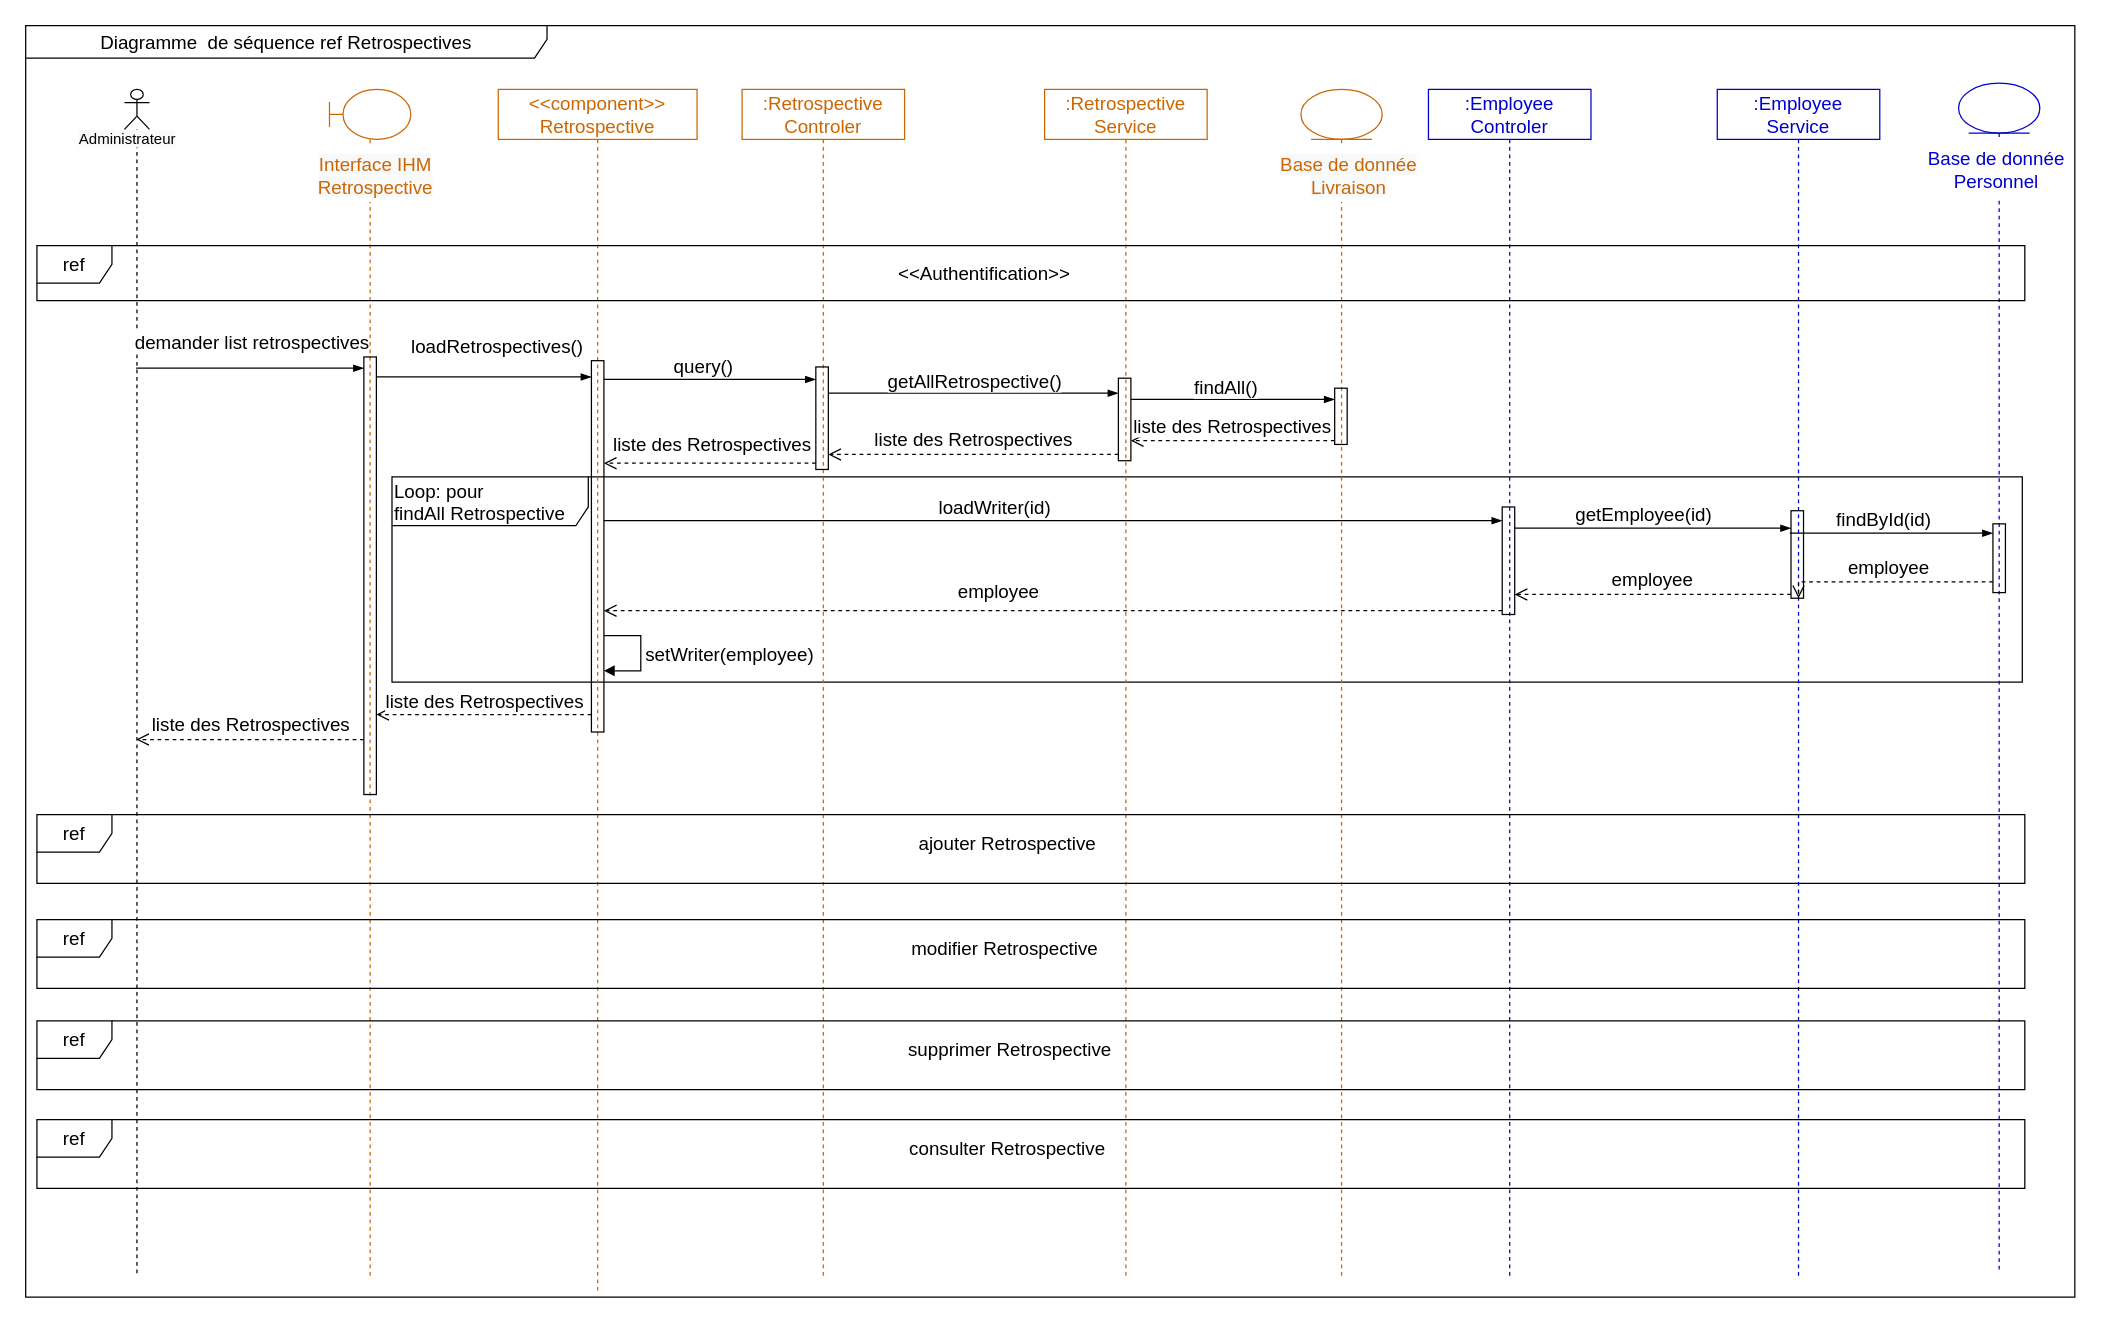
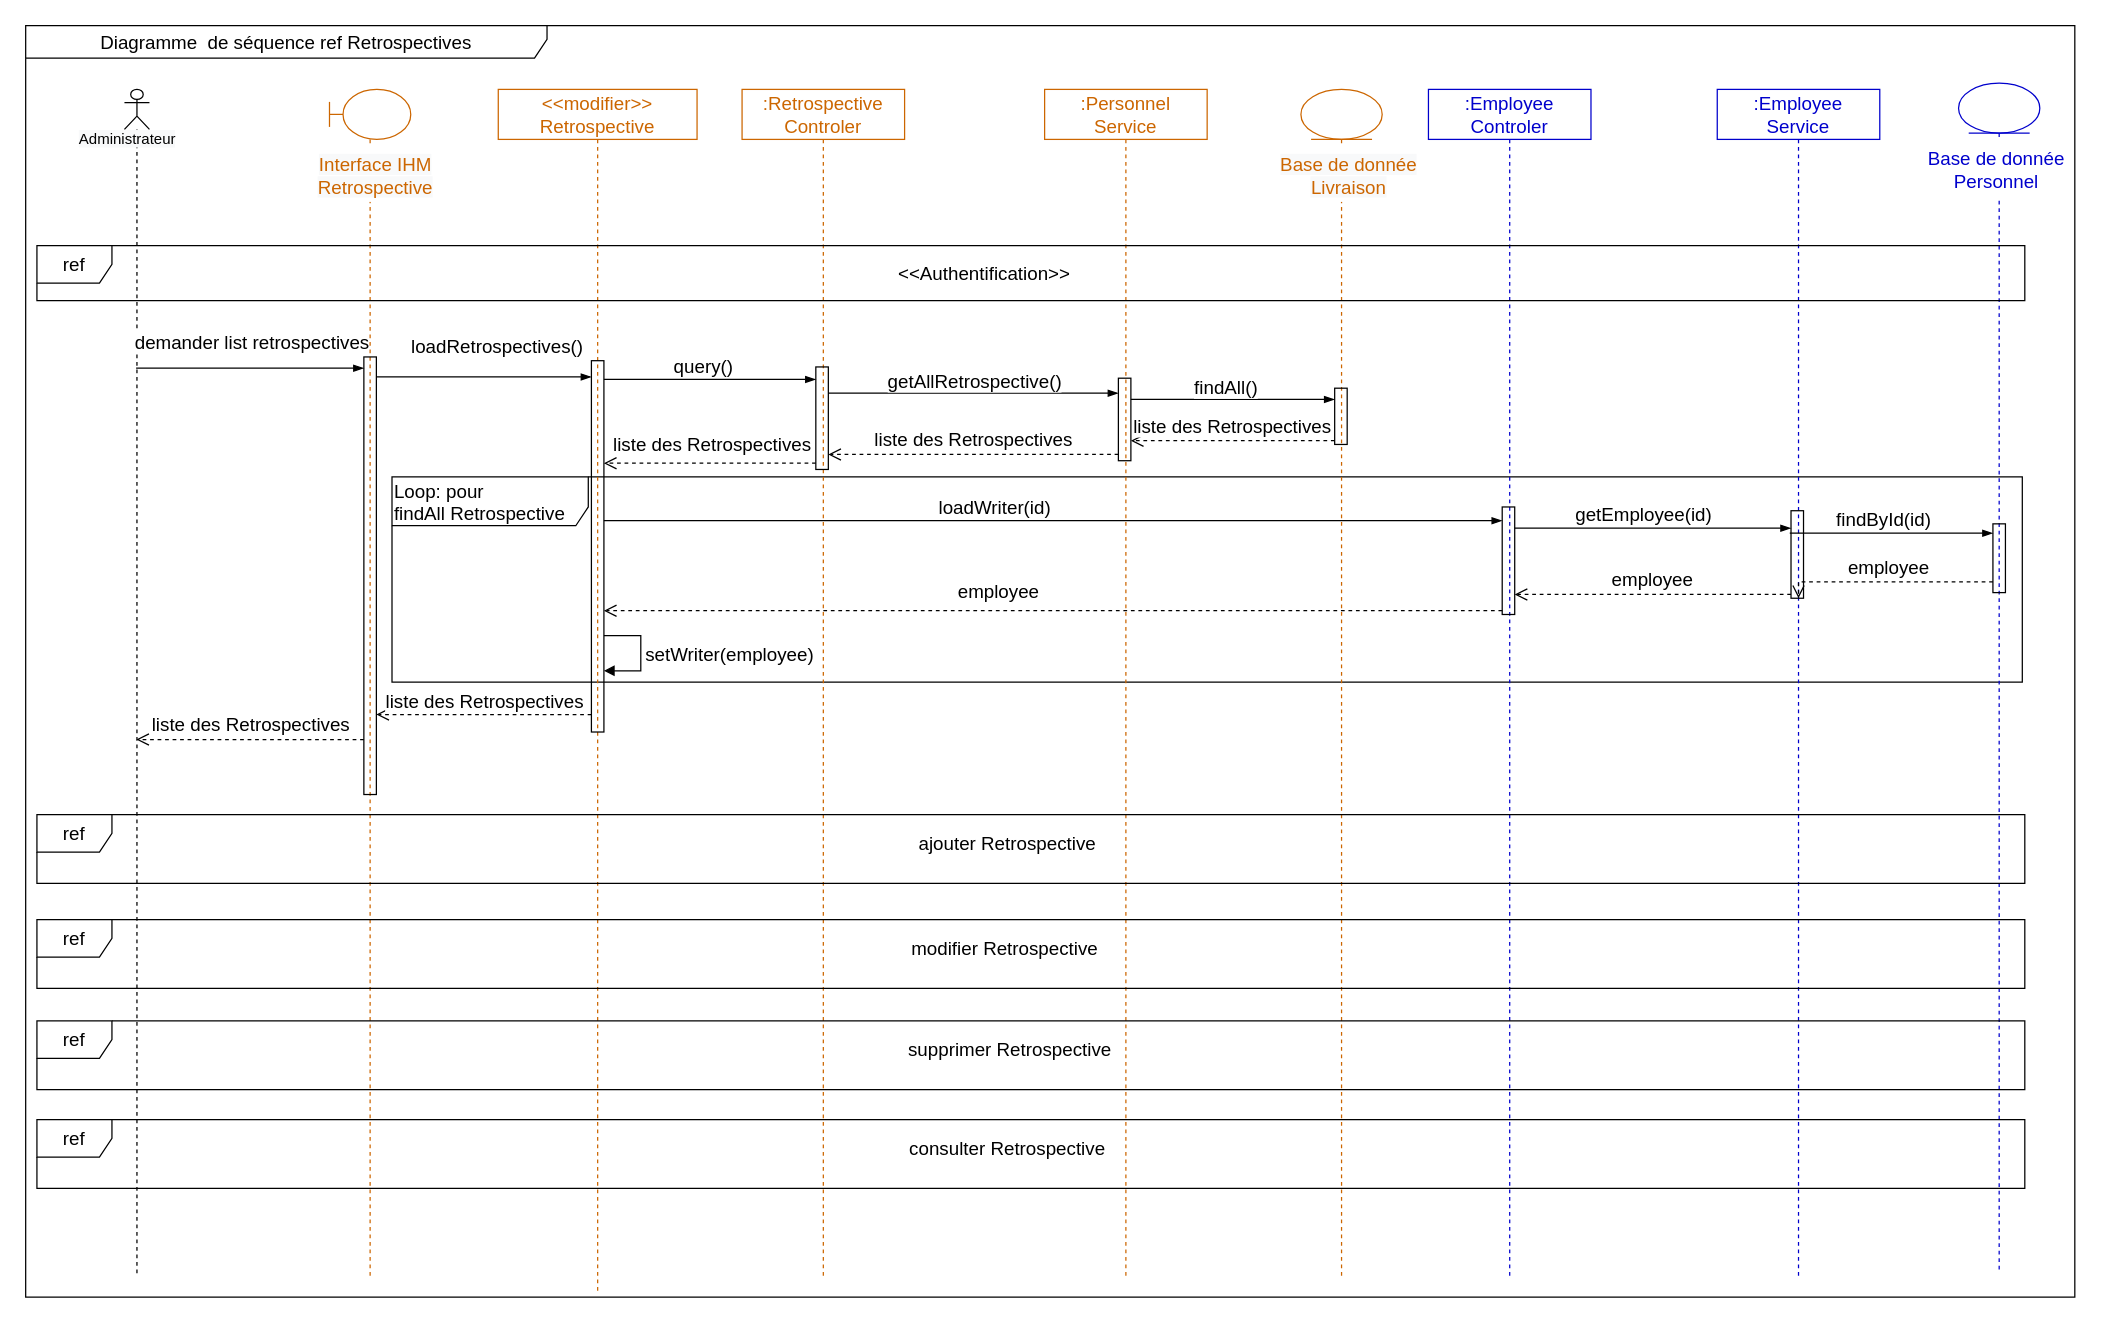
node "<<component>> Retrospective": label "<<component>> Retrospective" -> "<<modifier>> Retrospective"
node ":Retrospective Service": label ":Retrospective Service" -> ":Personnel Service"
